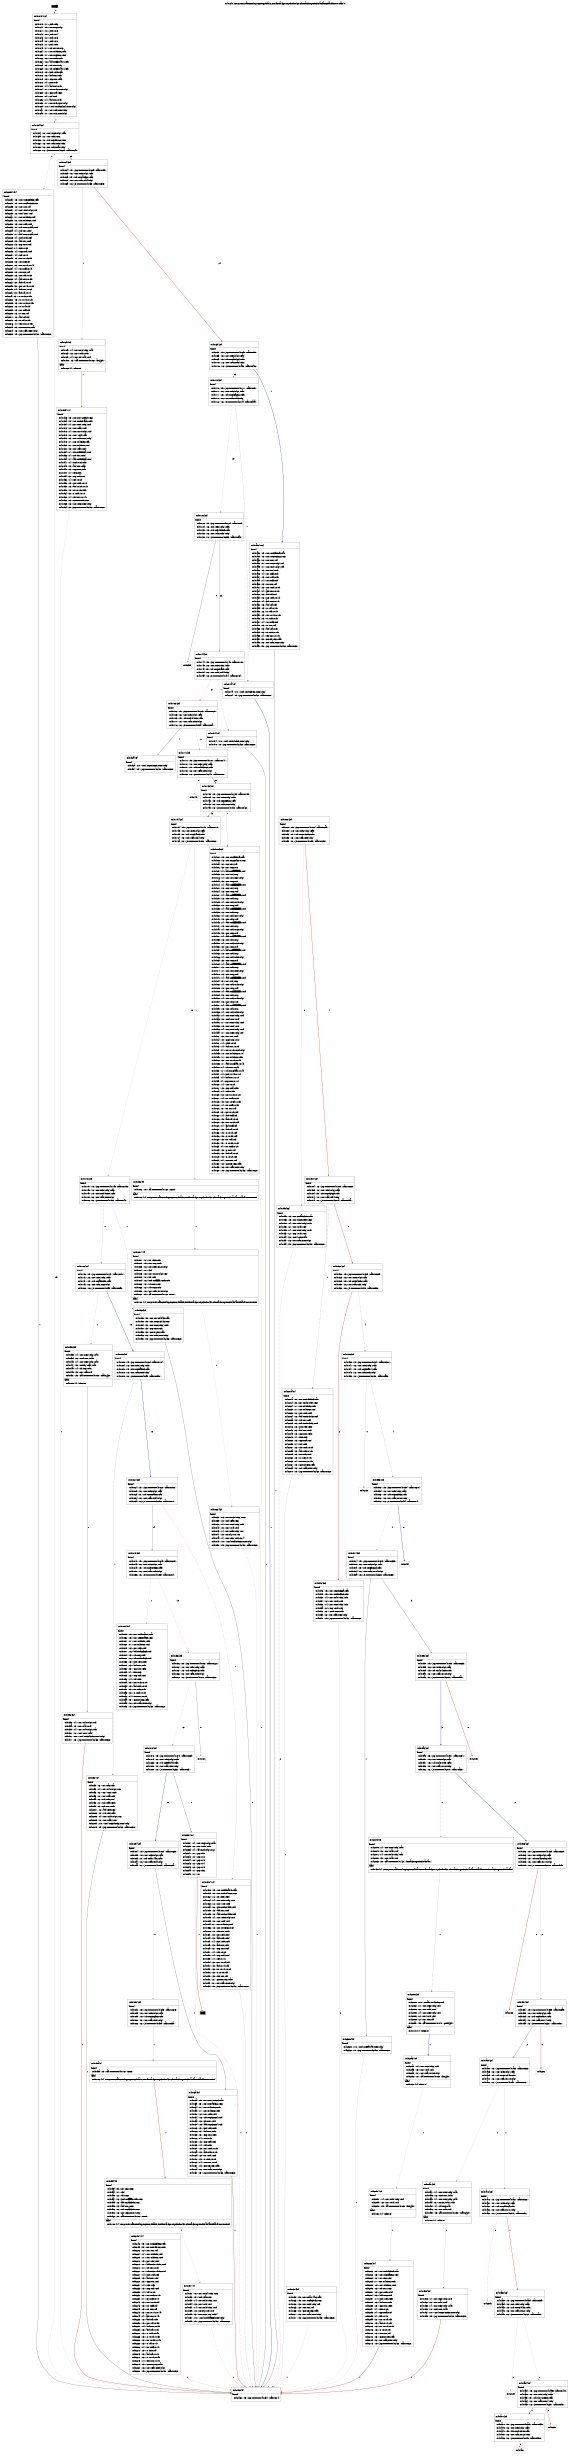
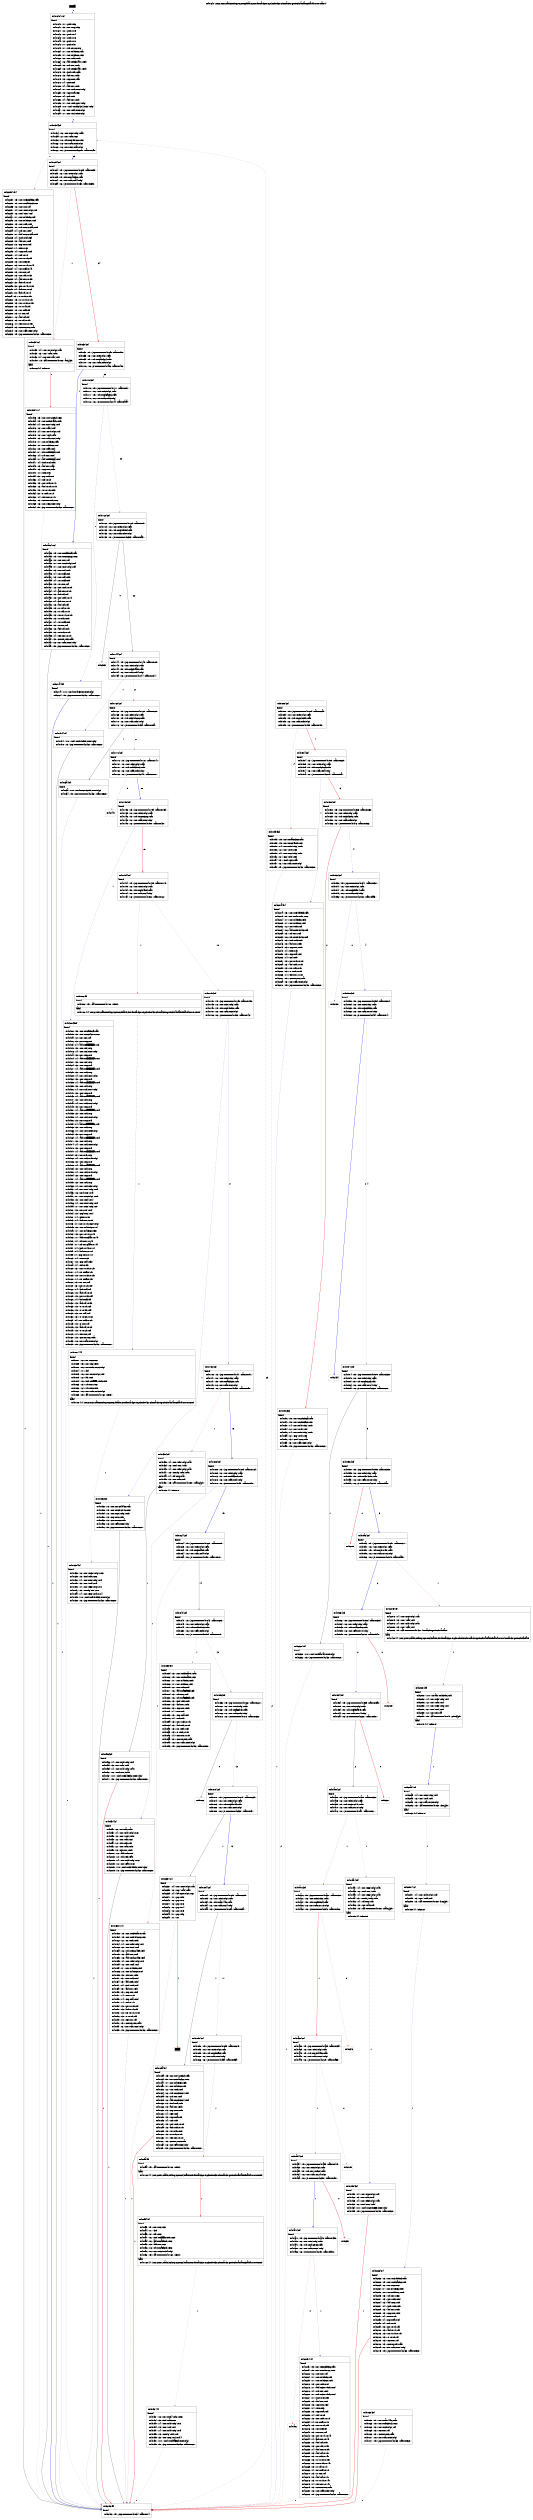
edge "0x401f2a [15]" -> "0x402468 [5]": added, label "1"
edge "0x401a70 [28]" -> "0x4021f8 [147]": added, label "1"
